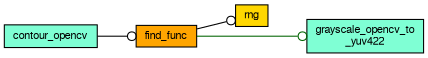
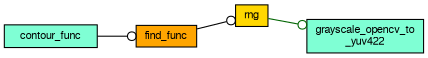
node "contour_opencv": label "contour_opencv" -> "contour_func"
edge "find_func" -> "grayscale_opencv_to _yuv422": now "rng" -> "grayscale_opencv_to _yuv422"
